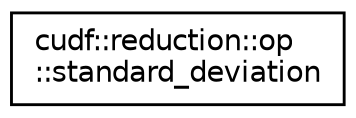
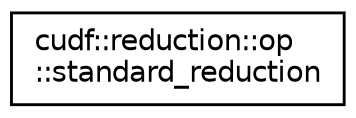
node "cudf::reduction::op ::standard_deviation": label "cudf::reduction::op ::standard_deviation" -> "cudf::reduction::op ::standard_reduction"
